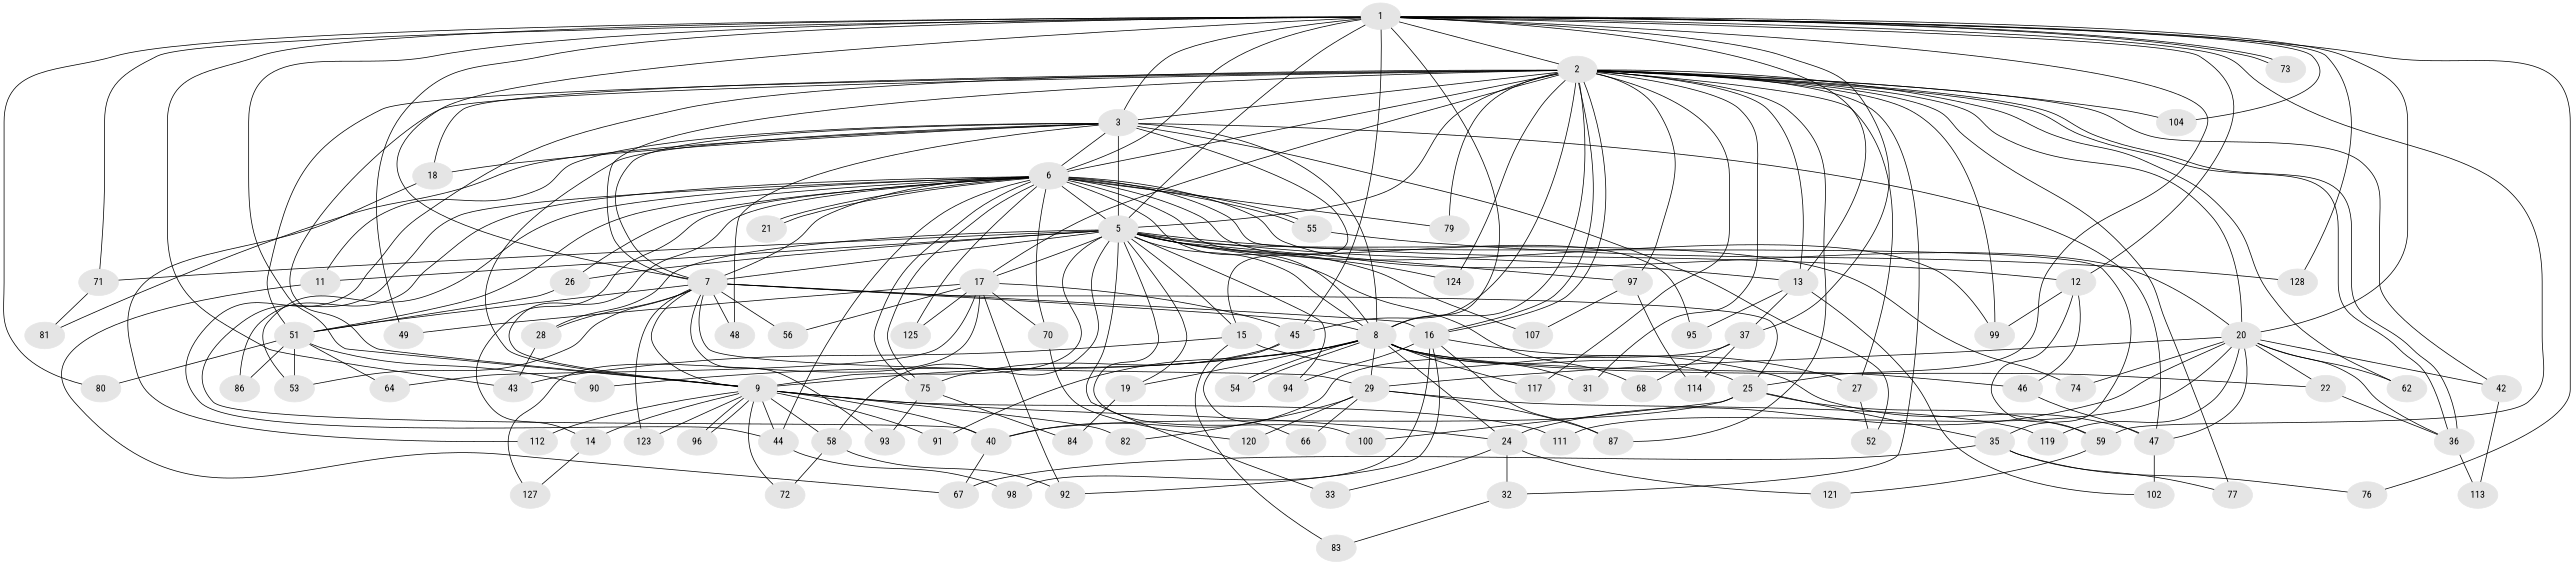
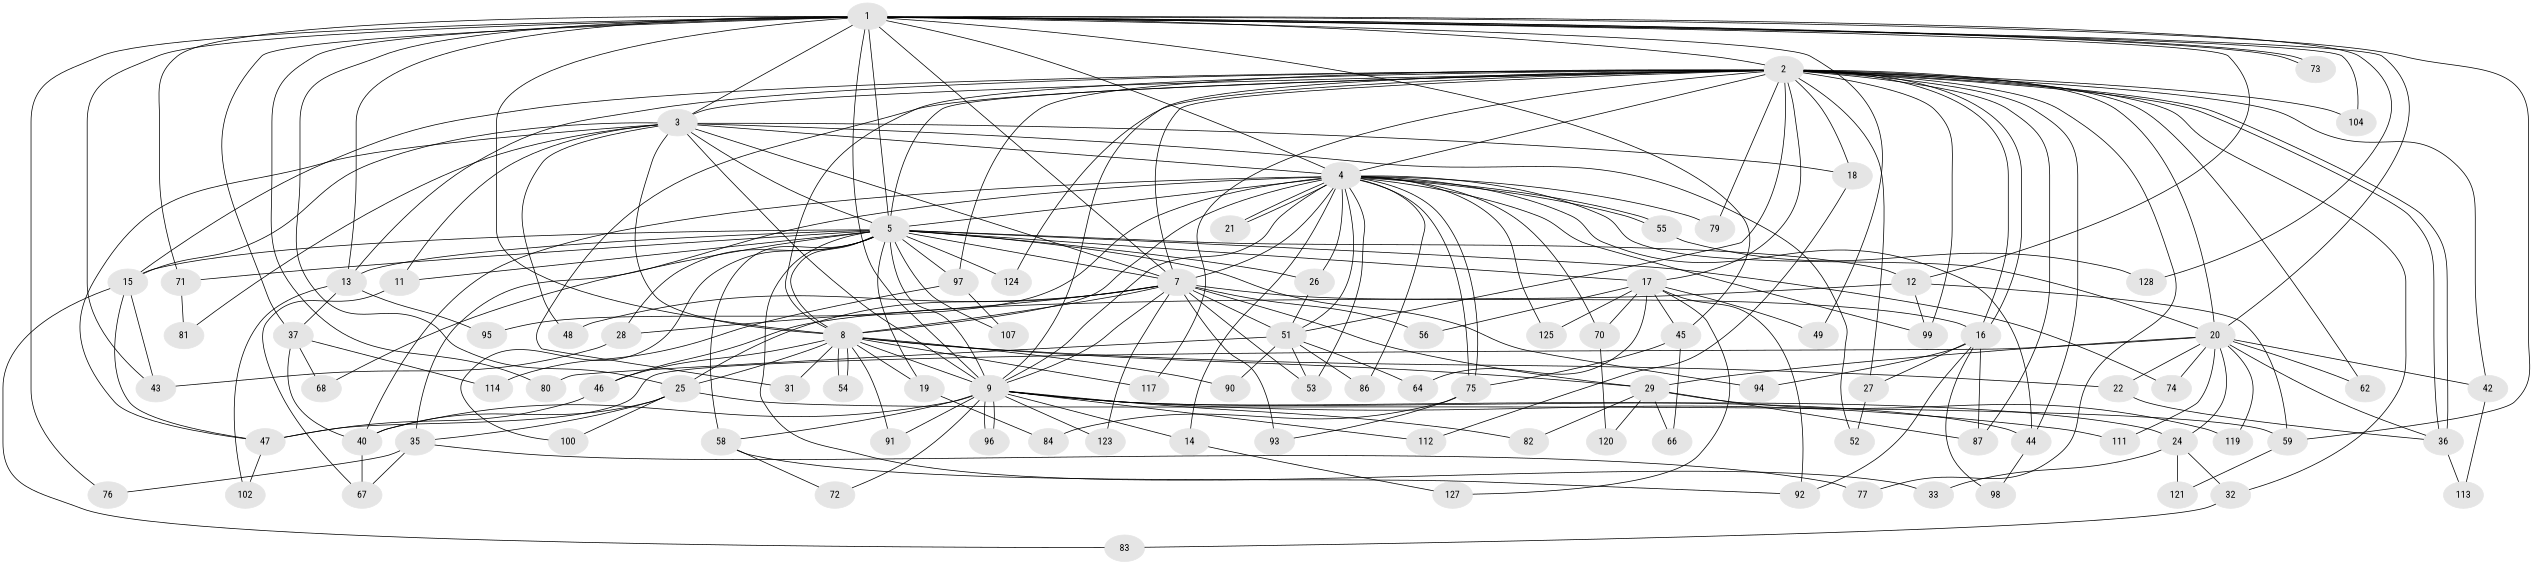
node "6": label "6" -> "4"
edge "2" -- "45": now "2" -- "15"
edge "8" -- "24": removed
